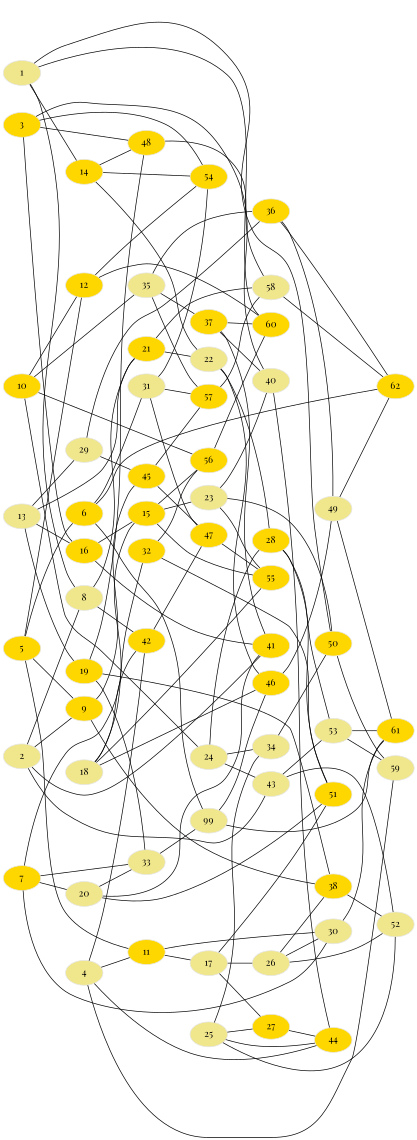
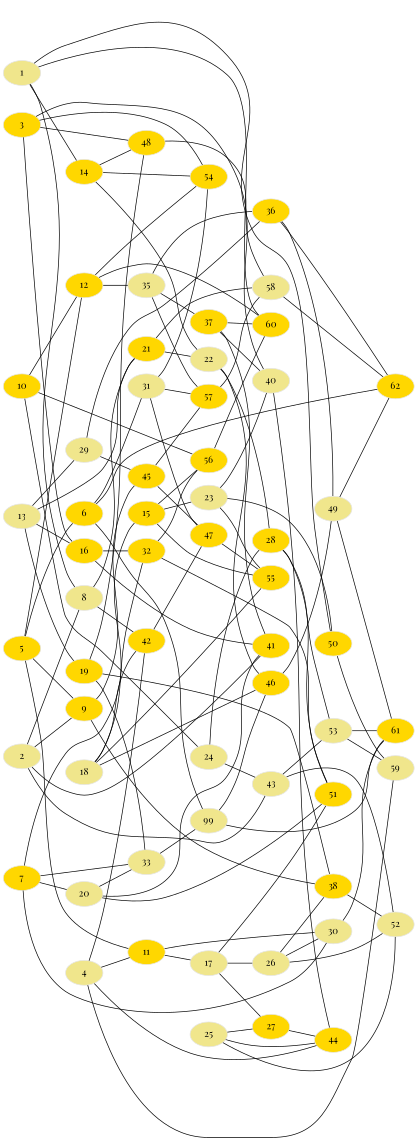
edge "35" -- "10": now "35" -- "12"
edge "15" -- "16": now "32" -- "16"
node "34": removed
